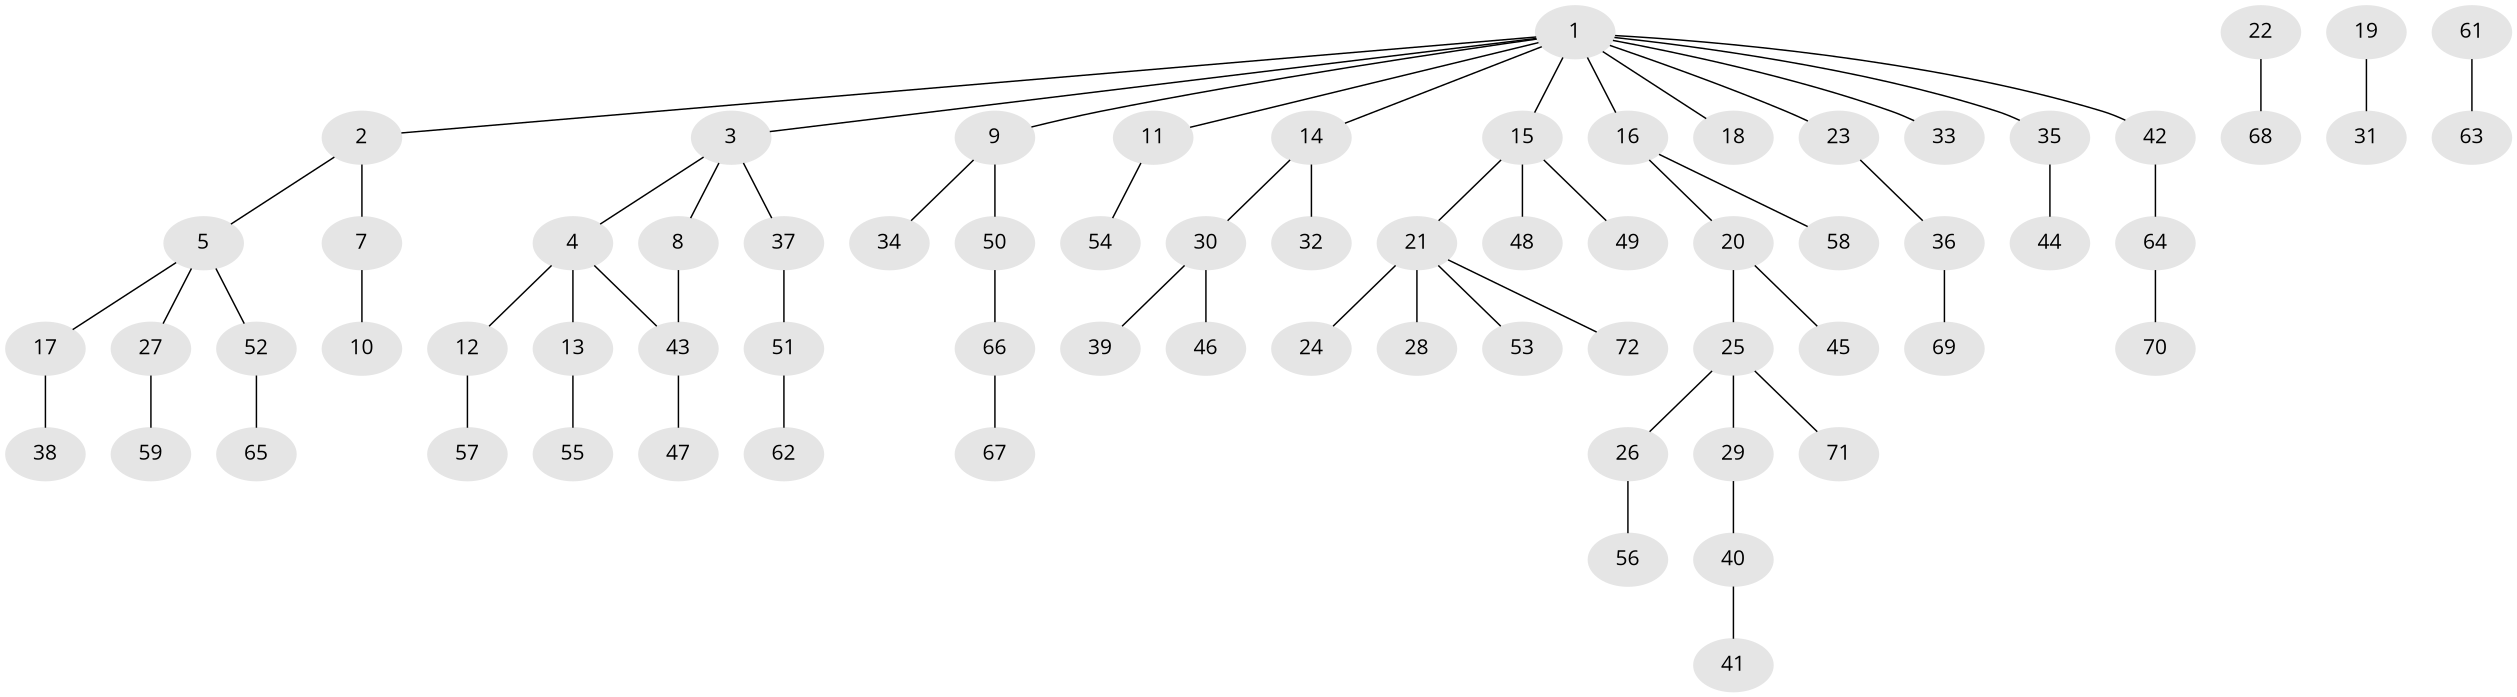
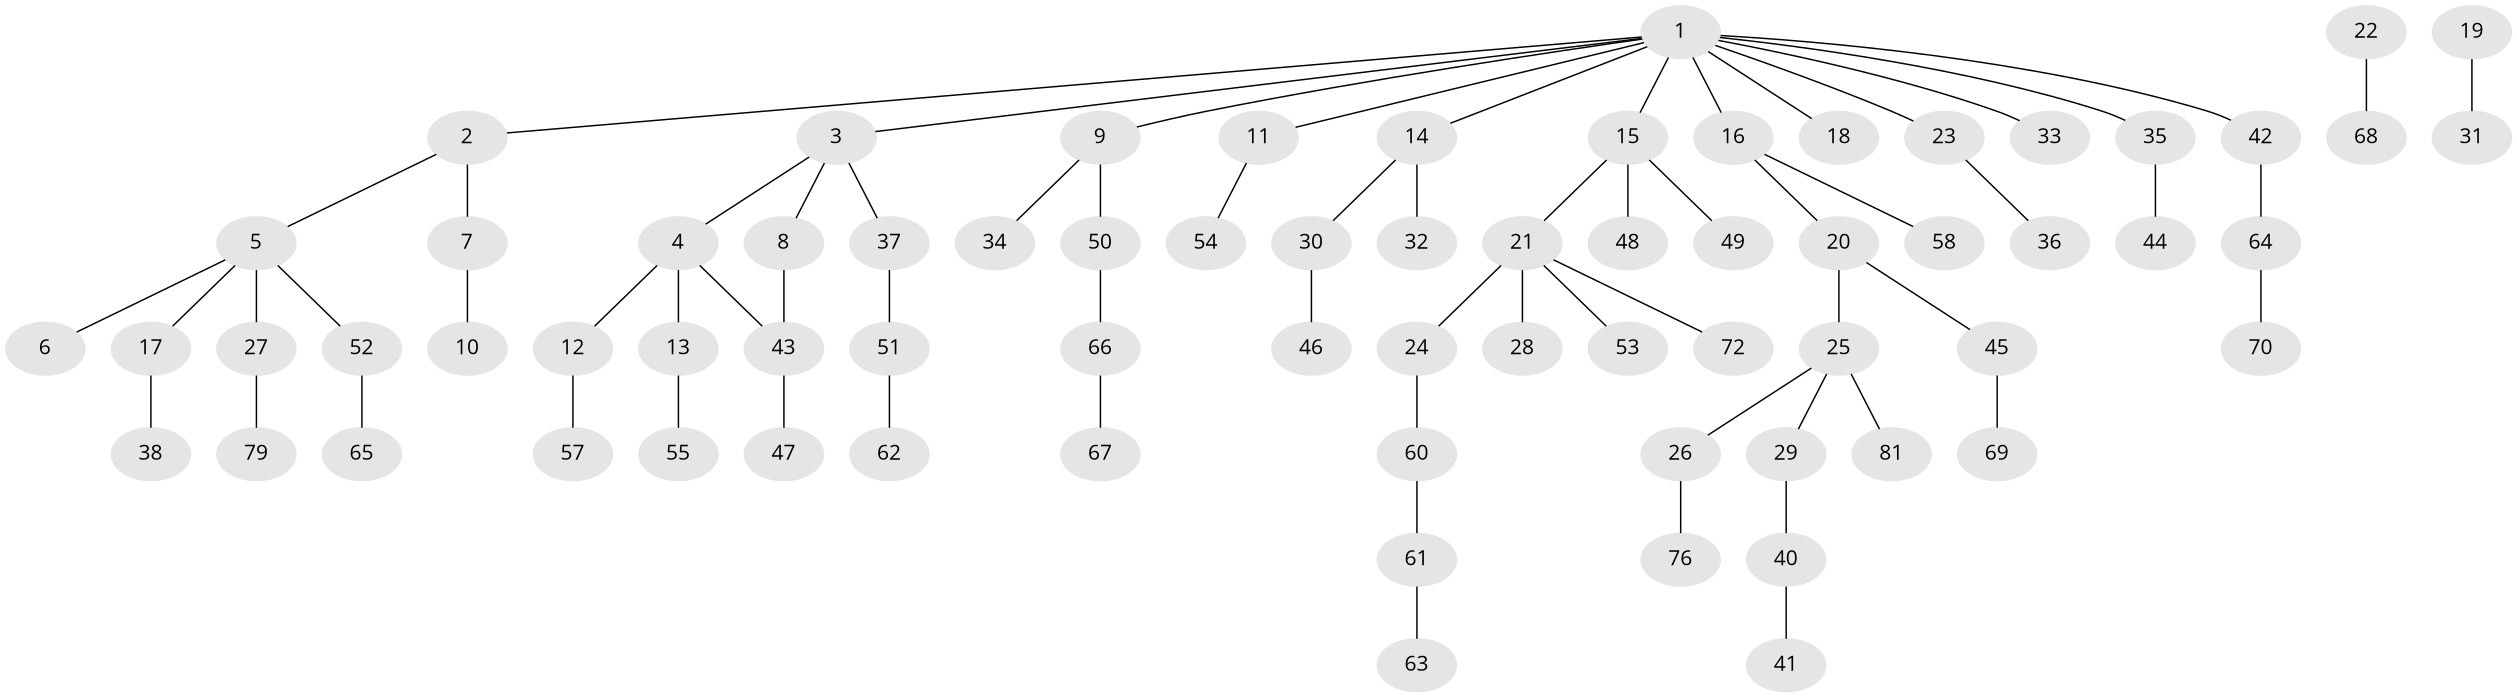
edge "36" -- "69": now "45" -- "69"
node "6": added
node "39": removed
node "59": label "59" -> "79"
node "60": added
node "71": label "71" -> "81"
node "56": label "56" -> "76"
